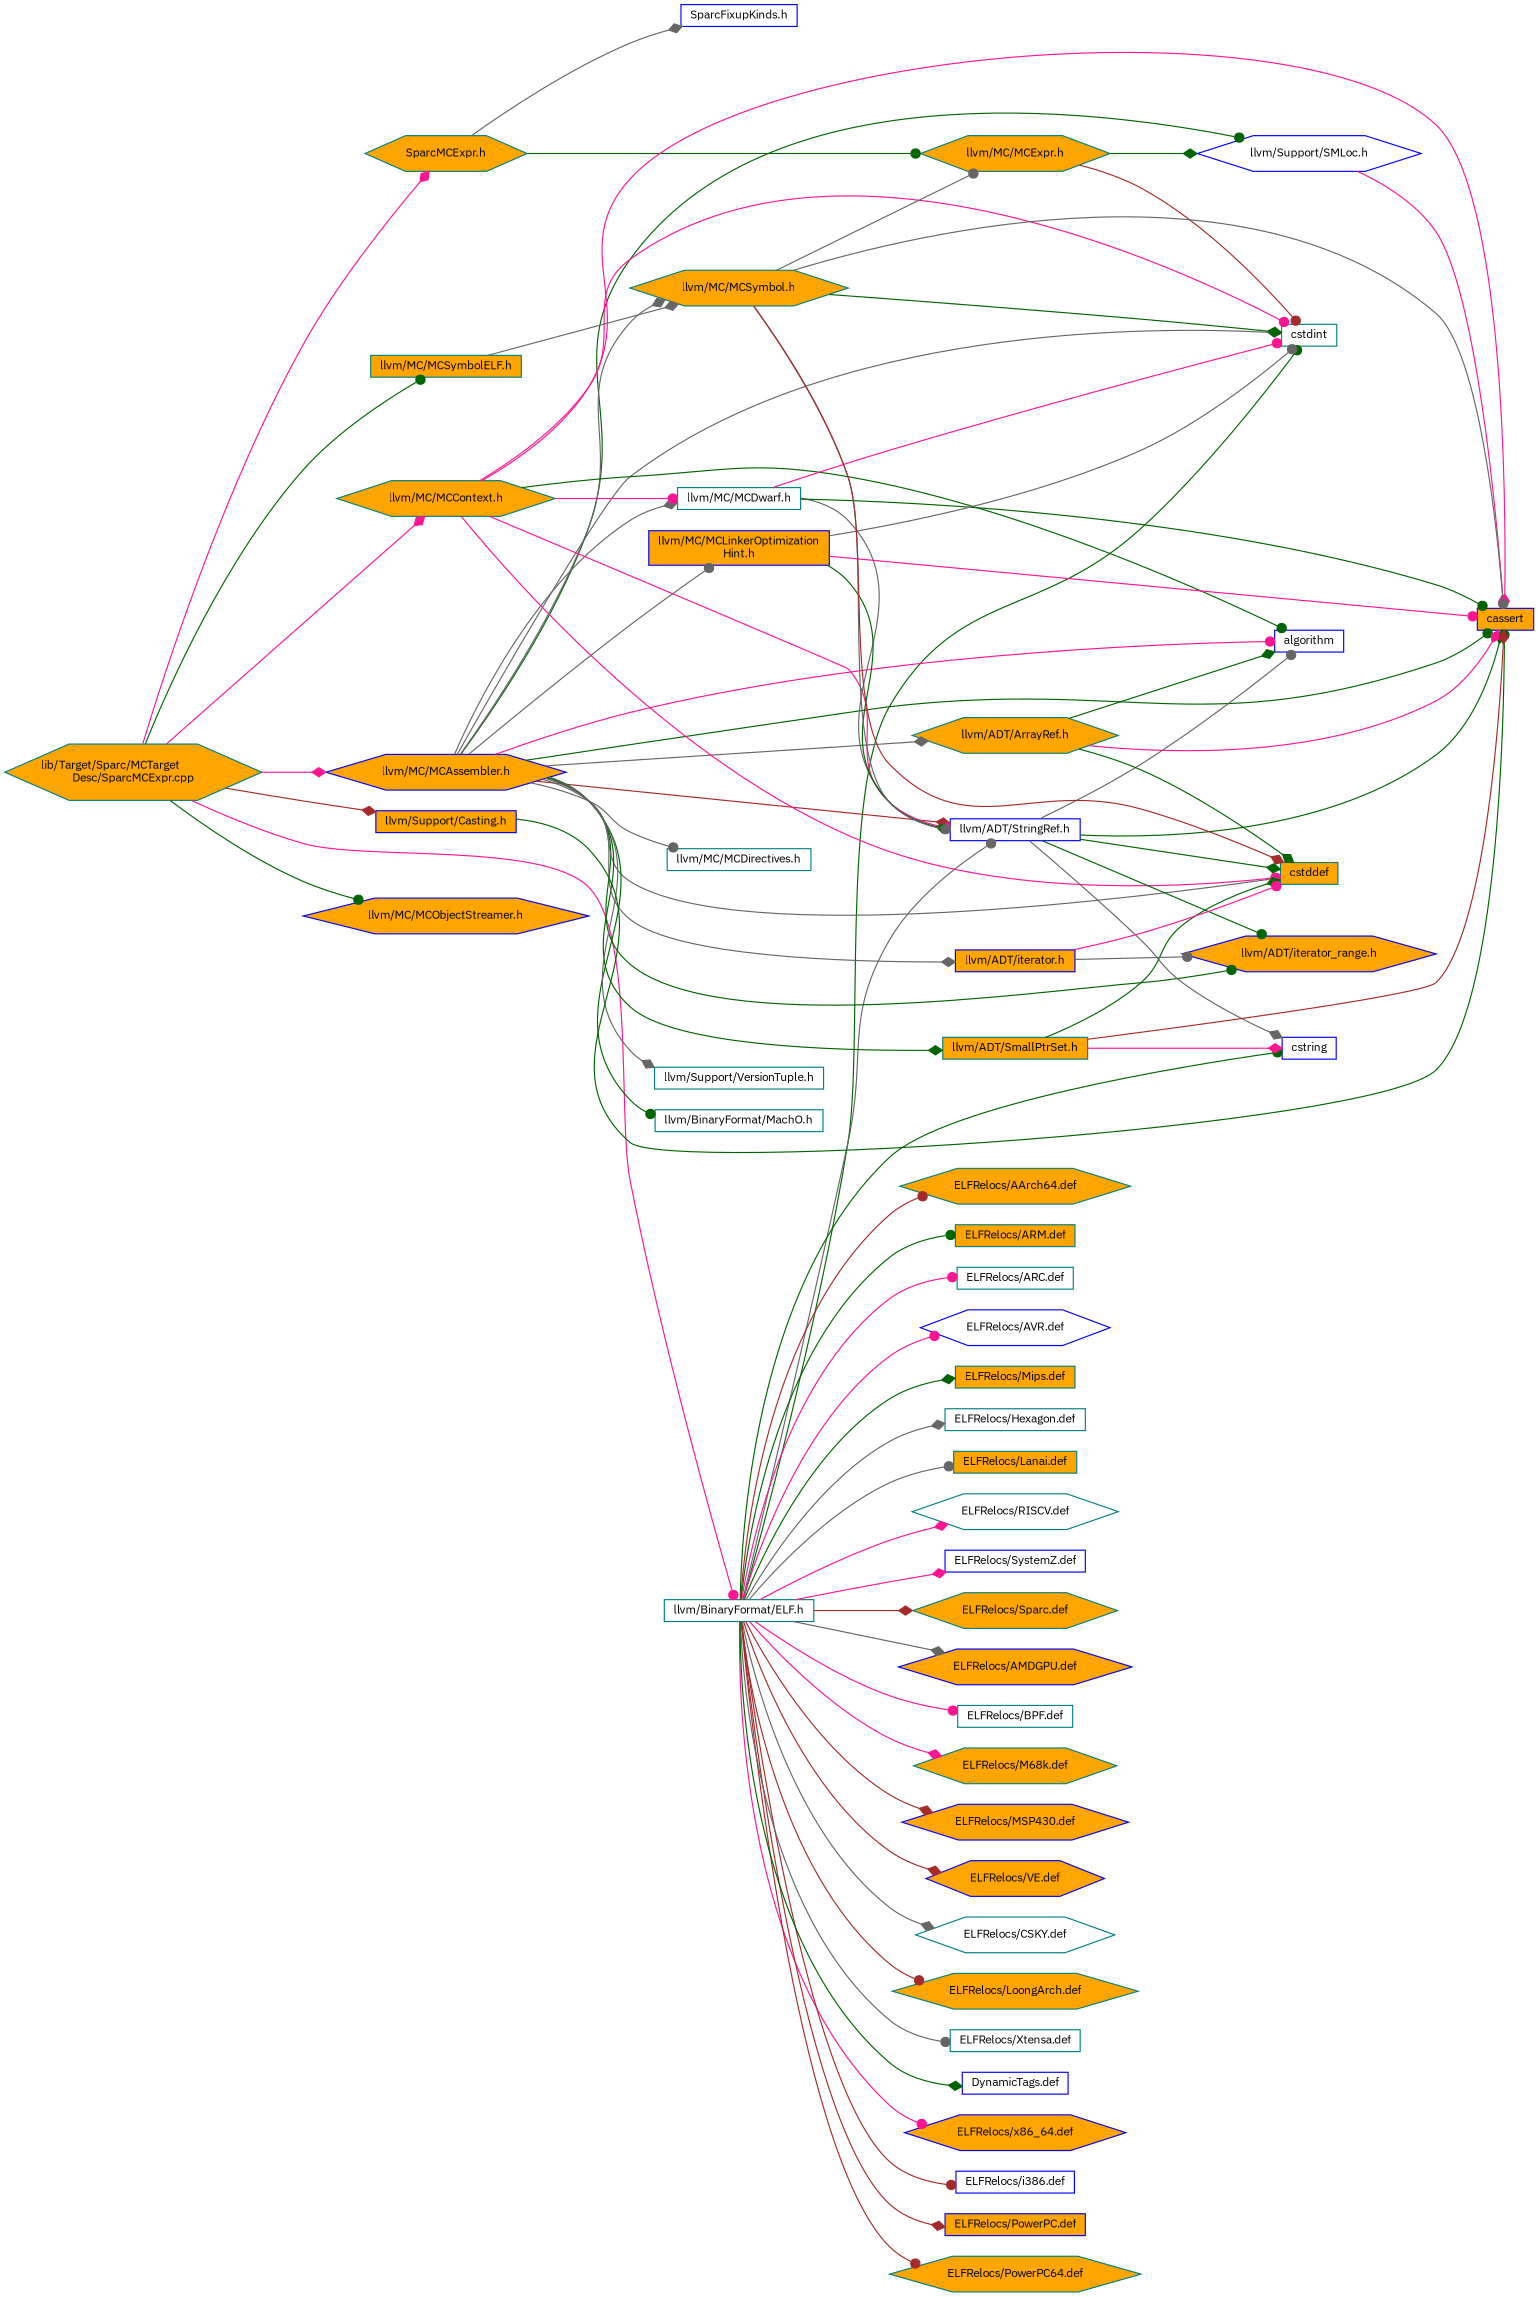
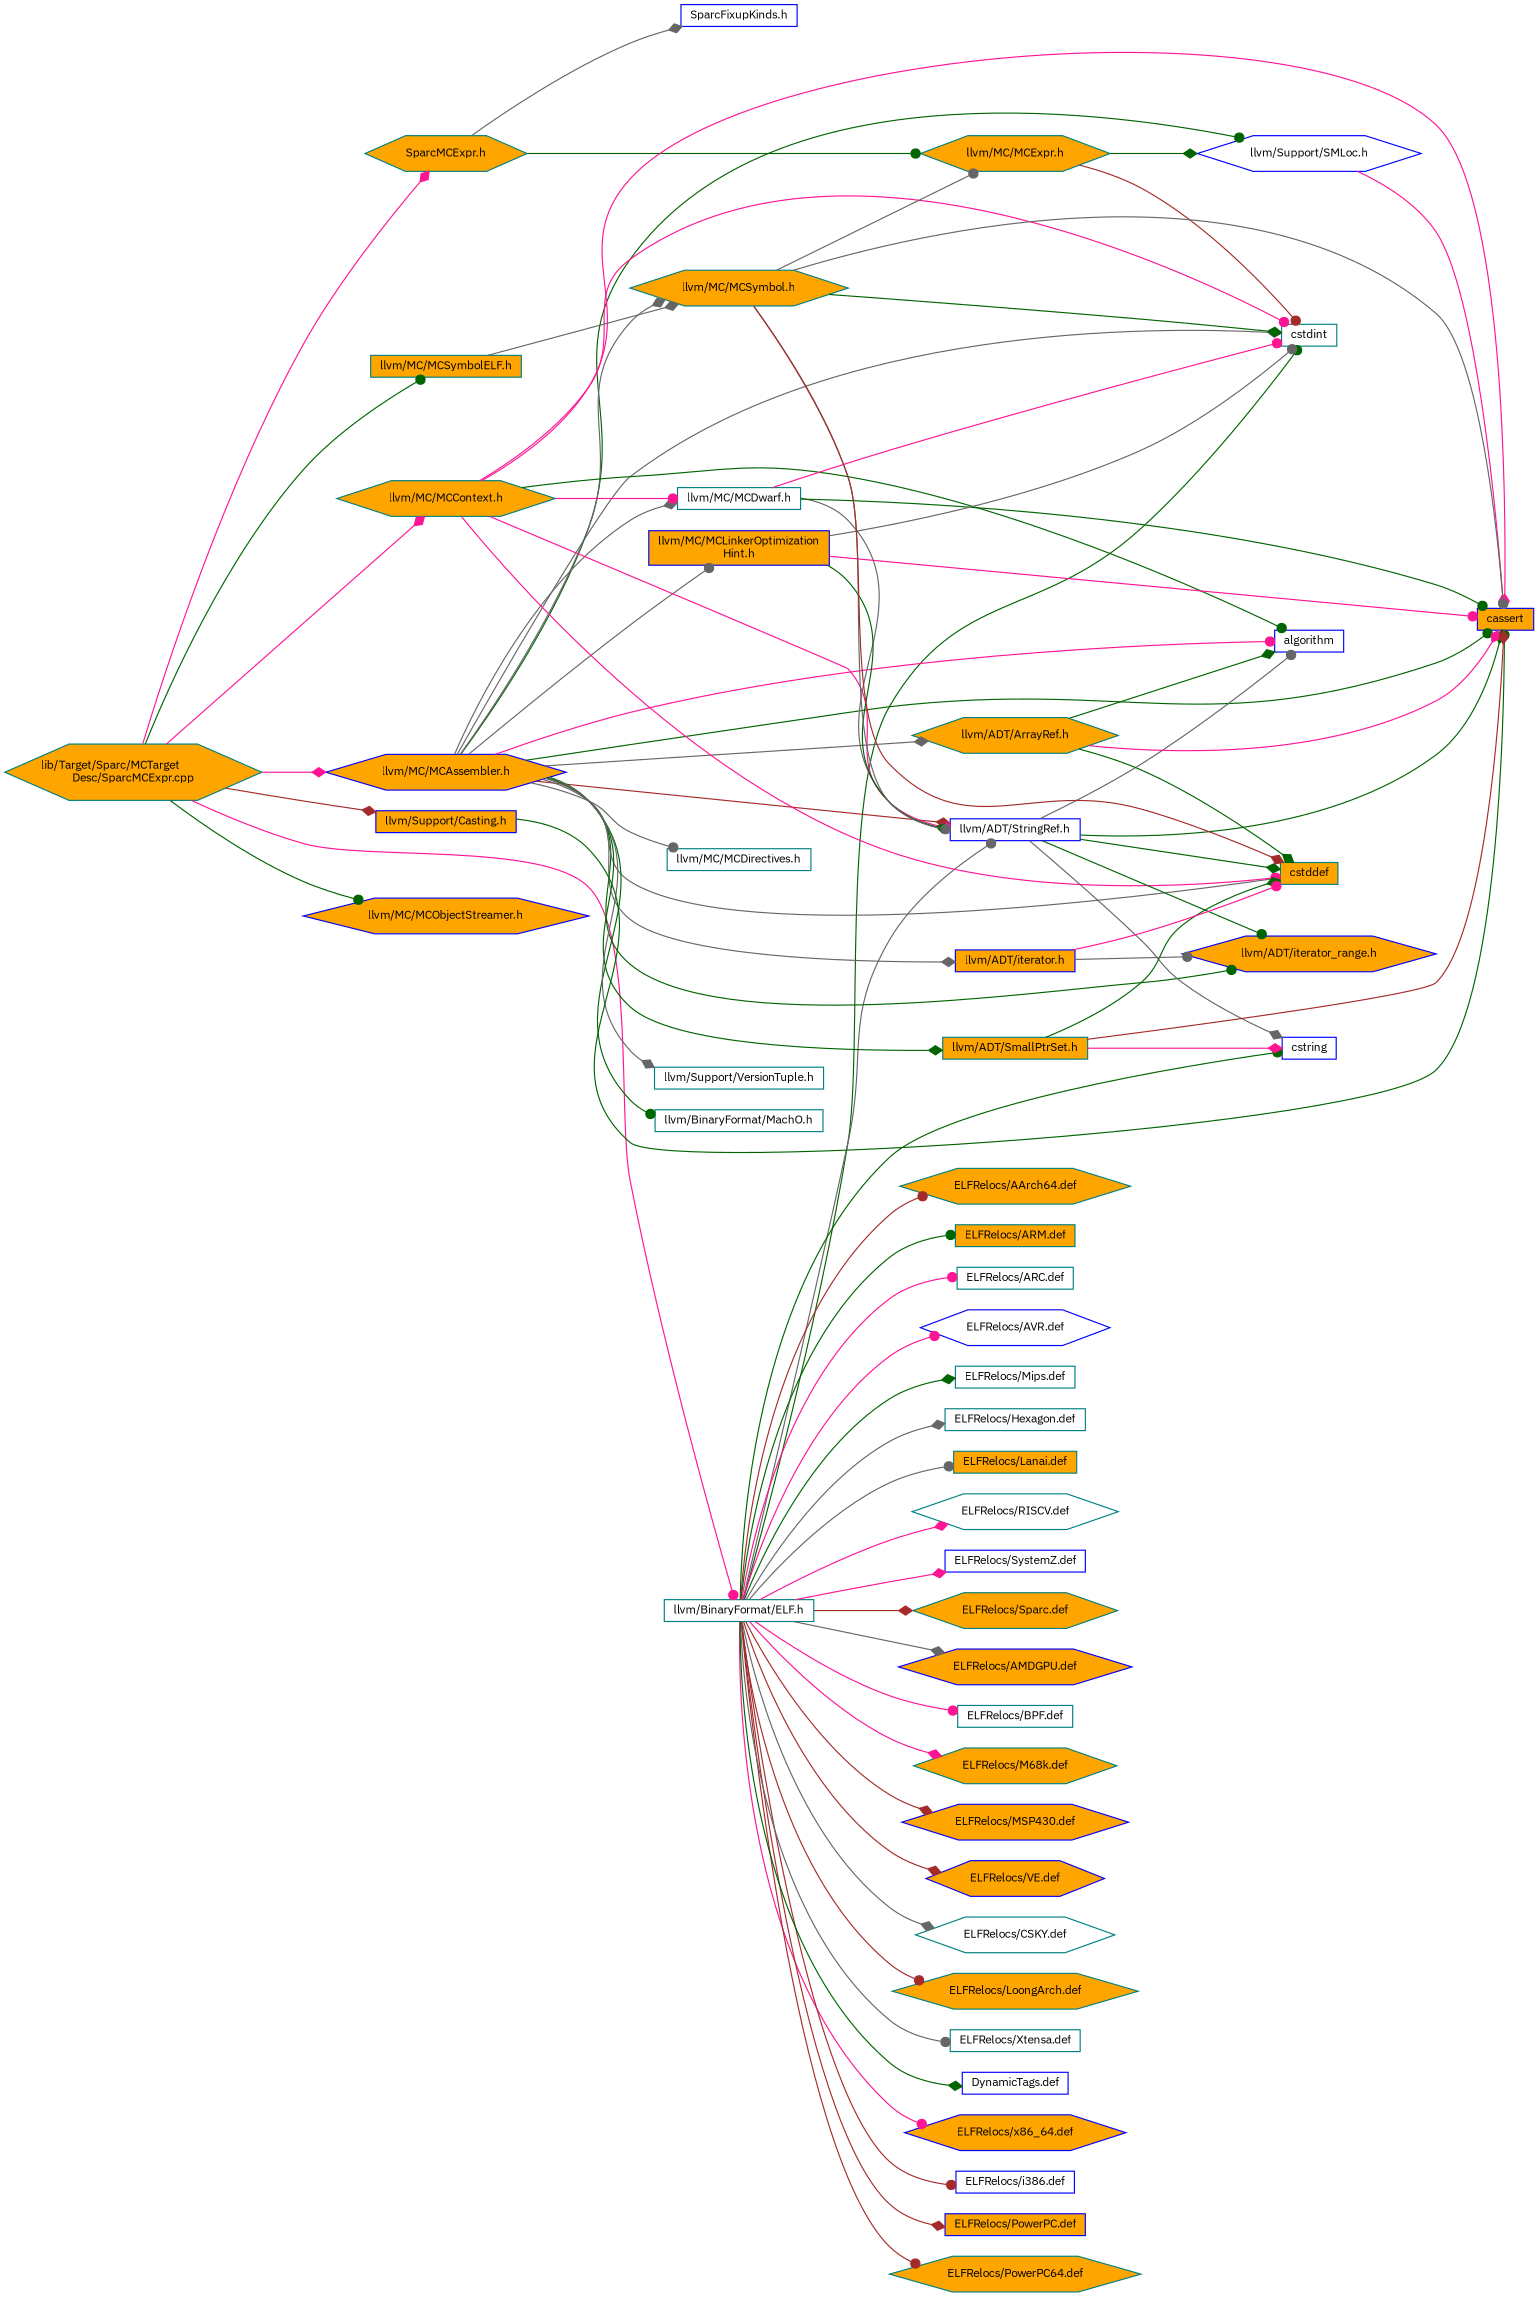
node "ELFRelocs/Mips.def": fillcolor orange -> white
